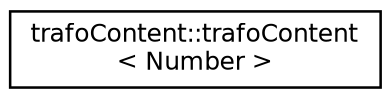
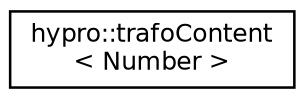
node "trafoContent::trafoContent < Number >": label "trafoContent::trafoContent < Number >" -> "hypro::trafoContent < Number >"
